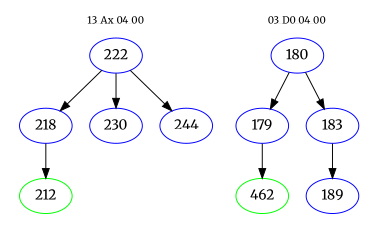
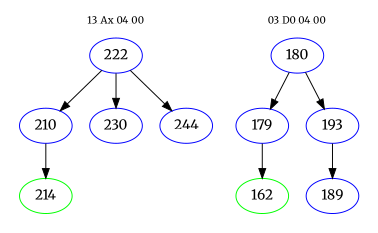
node "218": label "218" -> "210"
node "183": label "183" -> "193"
node "212": label "212" -> "214"
node "462": label "462" -> "162"
